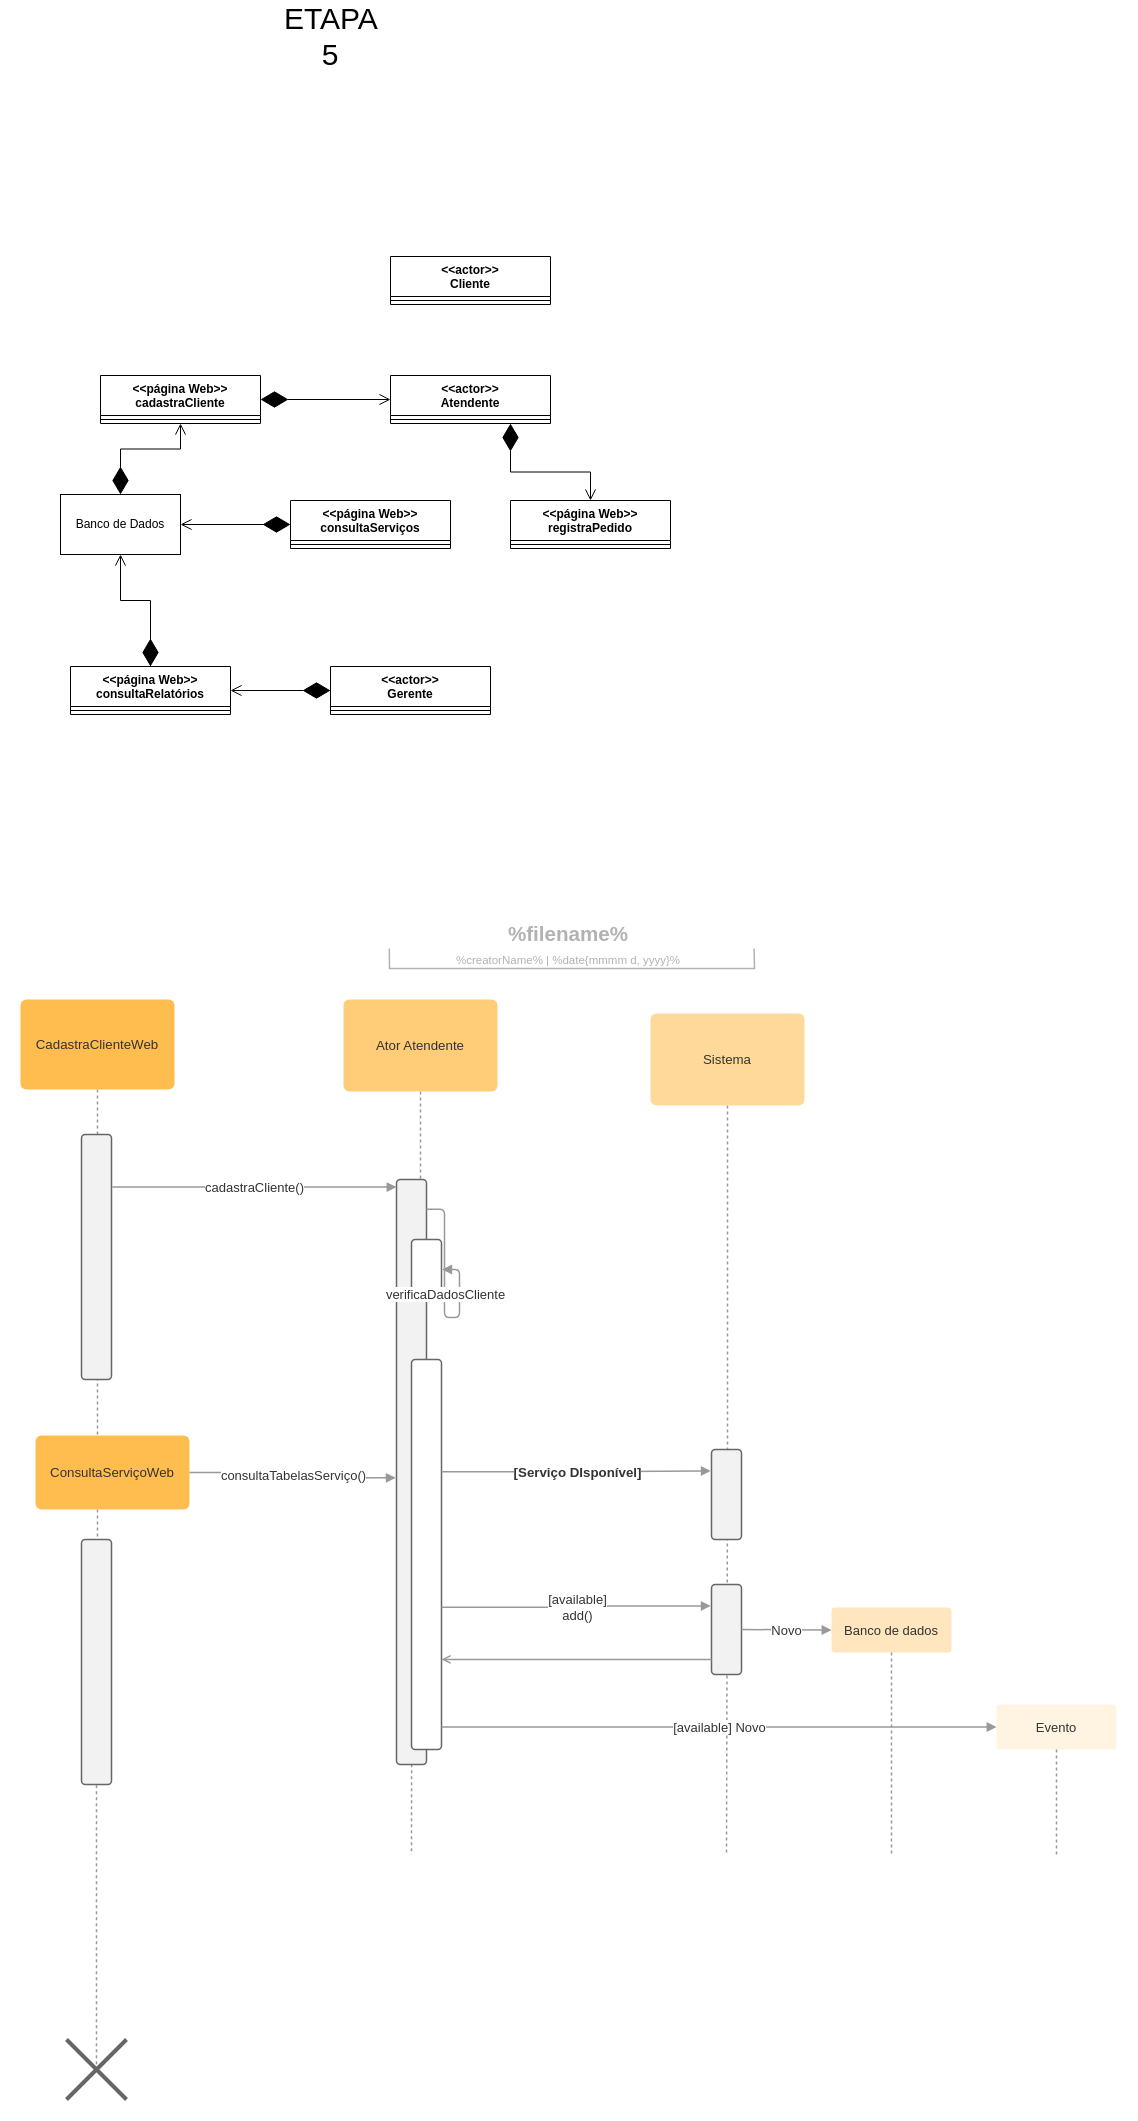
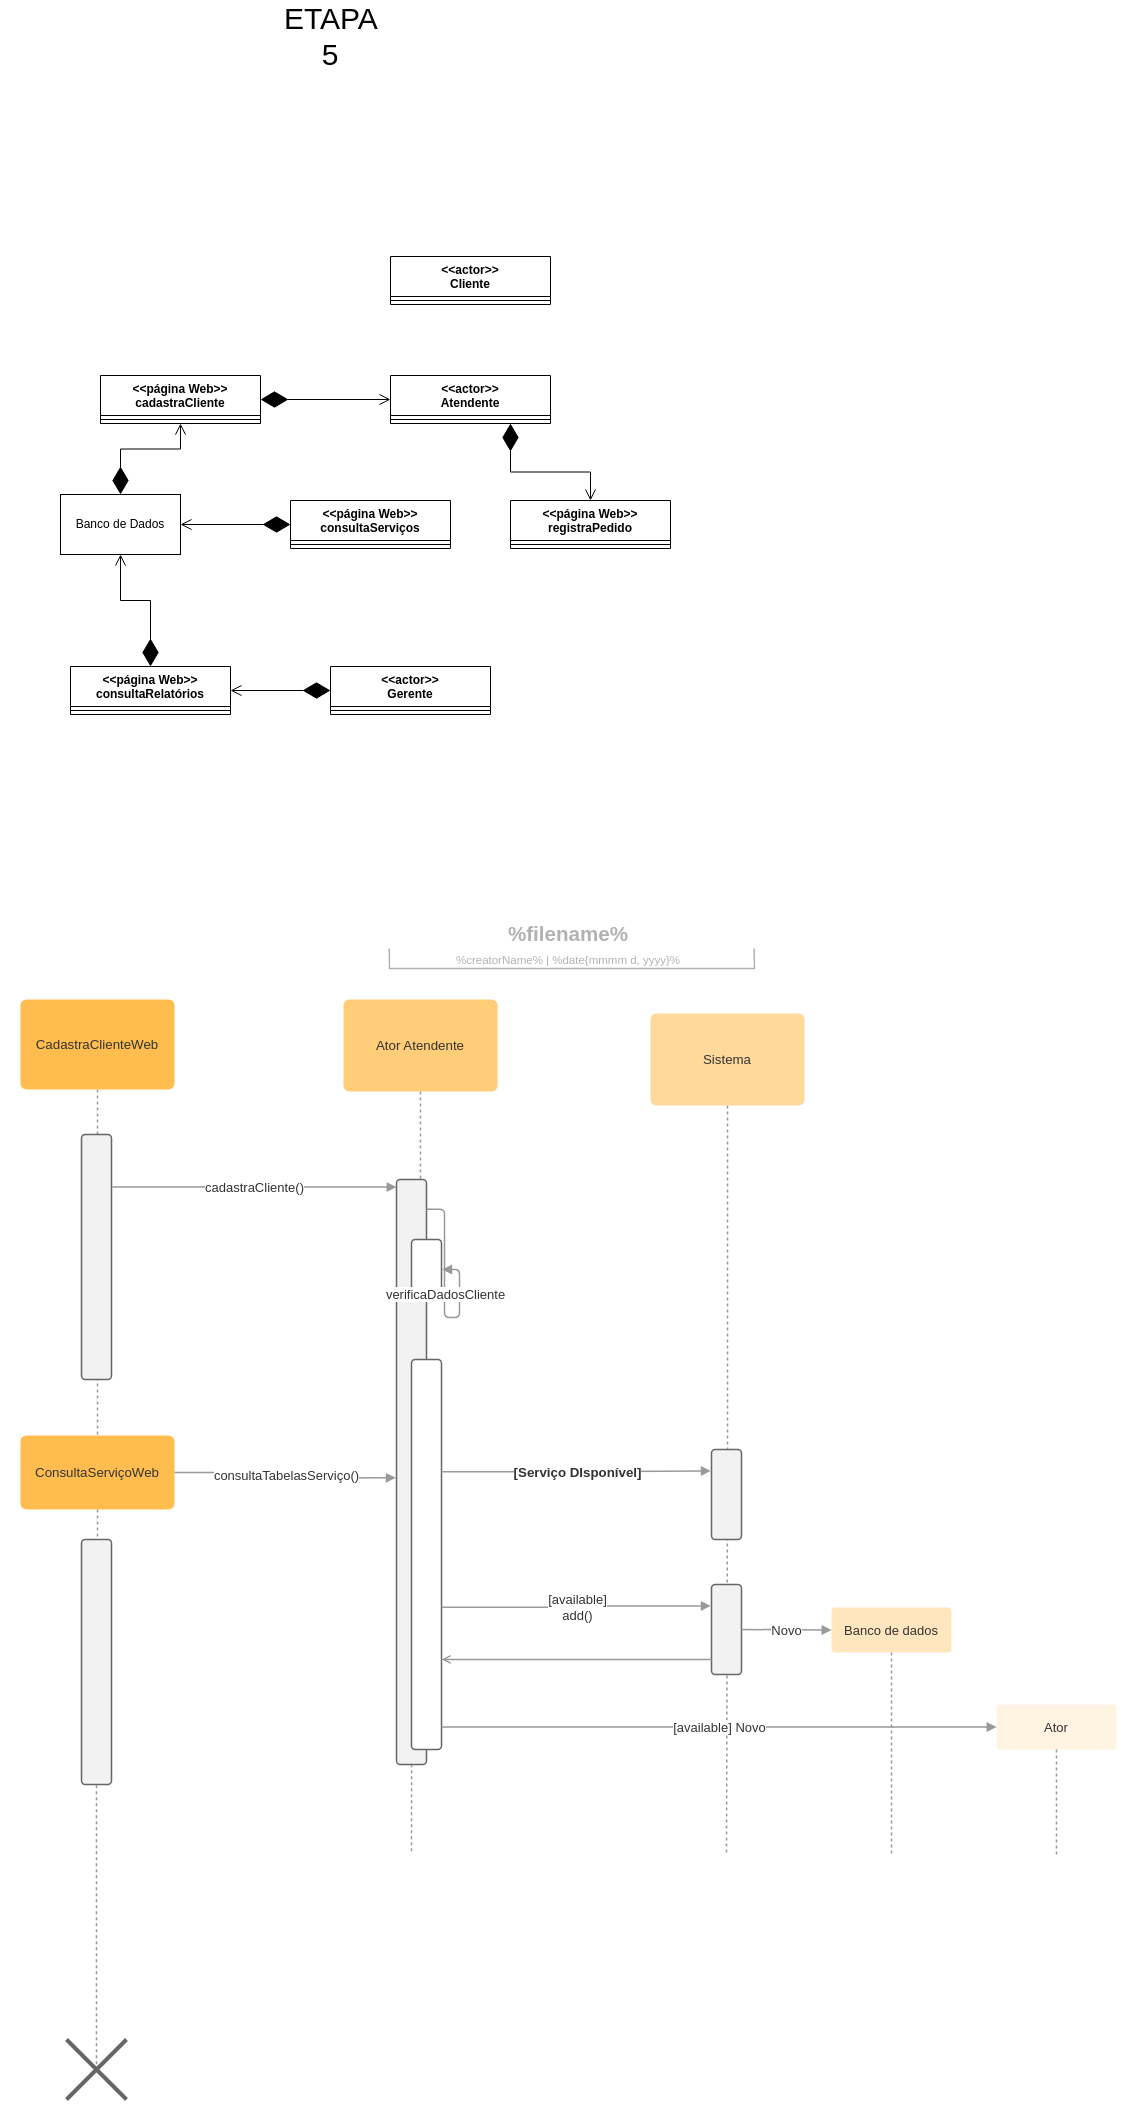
node "ConsultaServiçoWeb": moved (113, 1473) -> (98, 1473)
node "Evento": label "Evento" -> "Ator"
